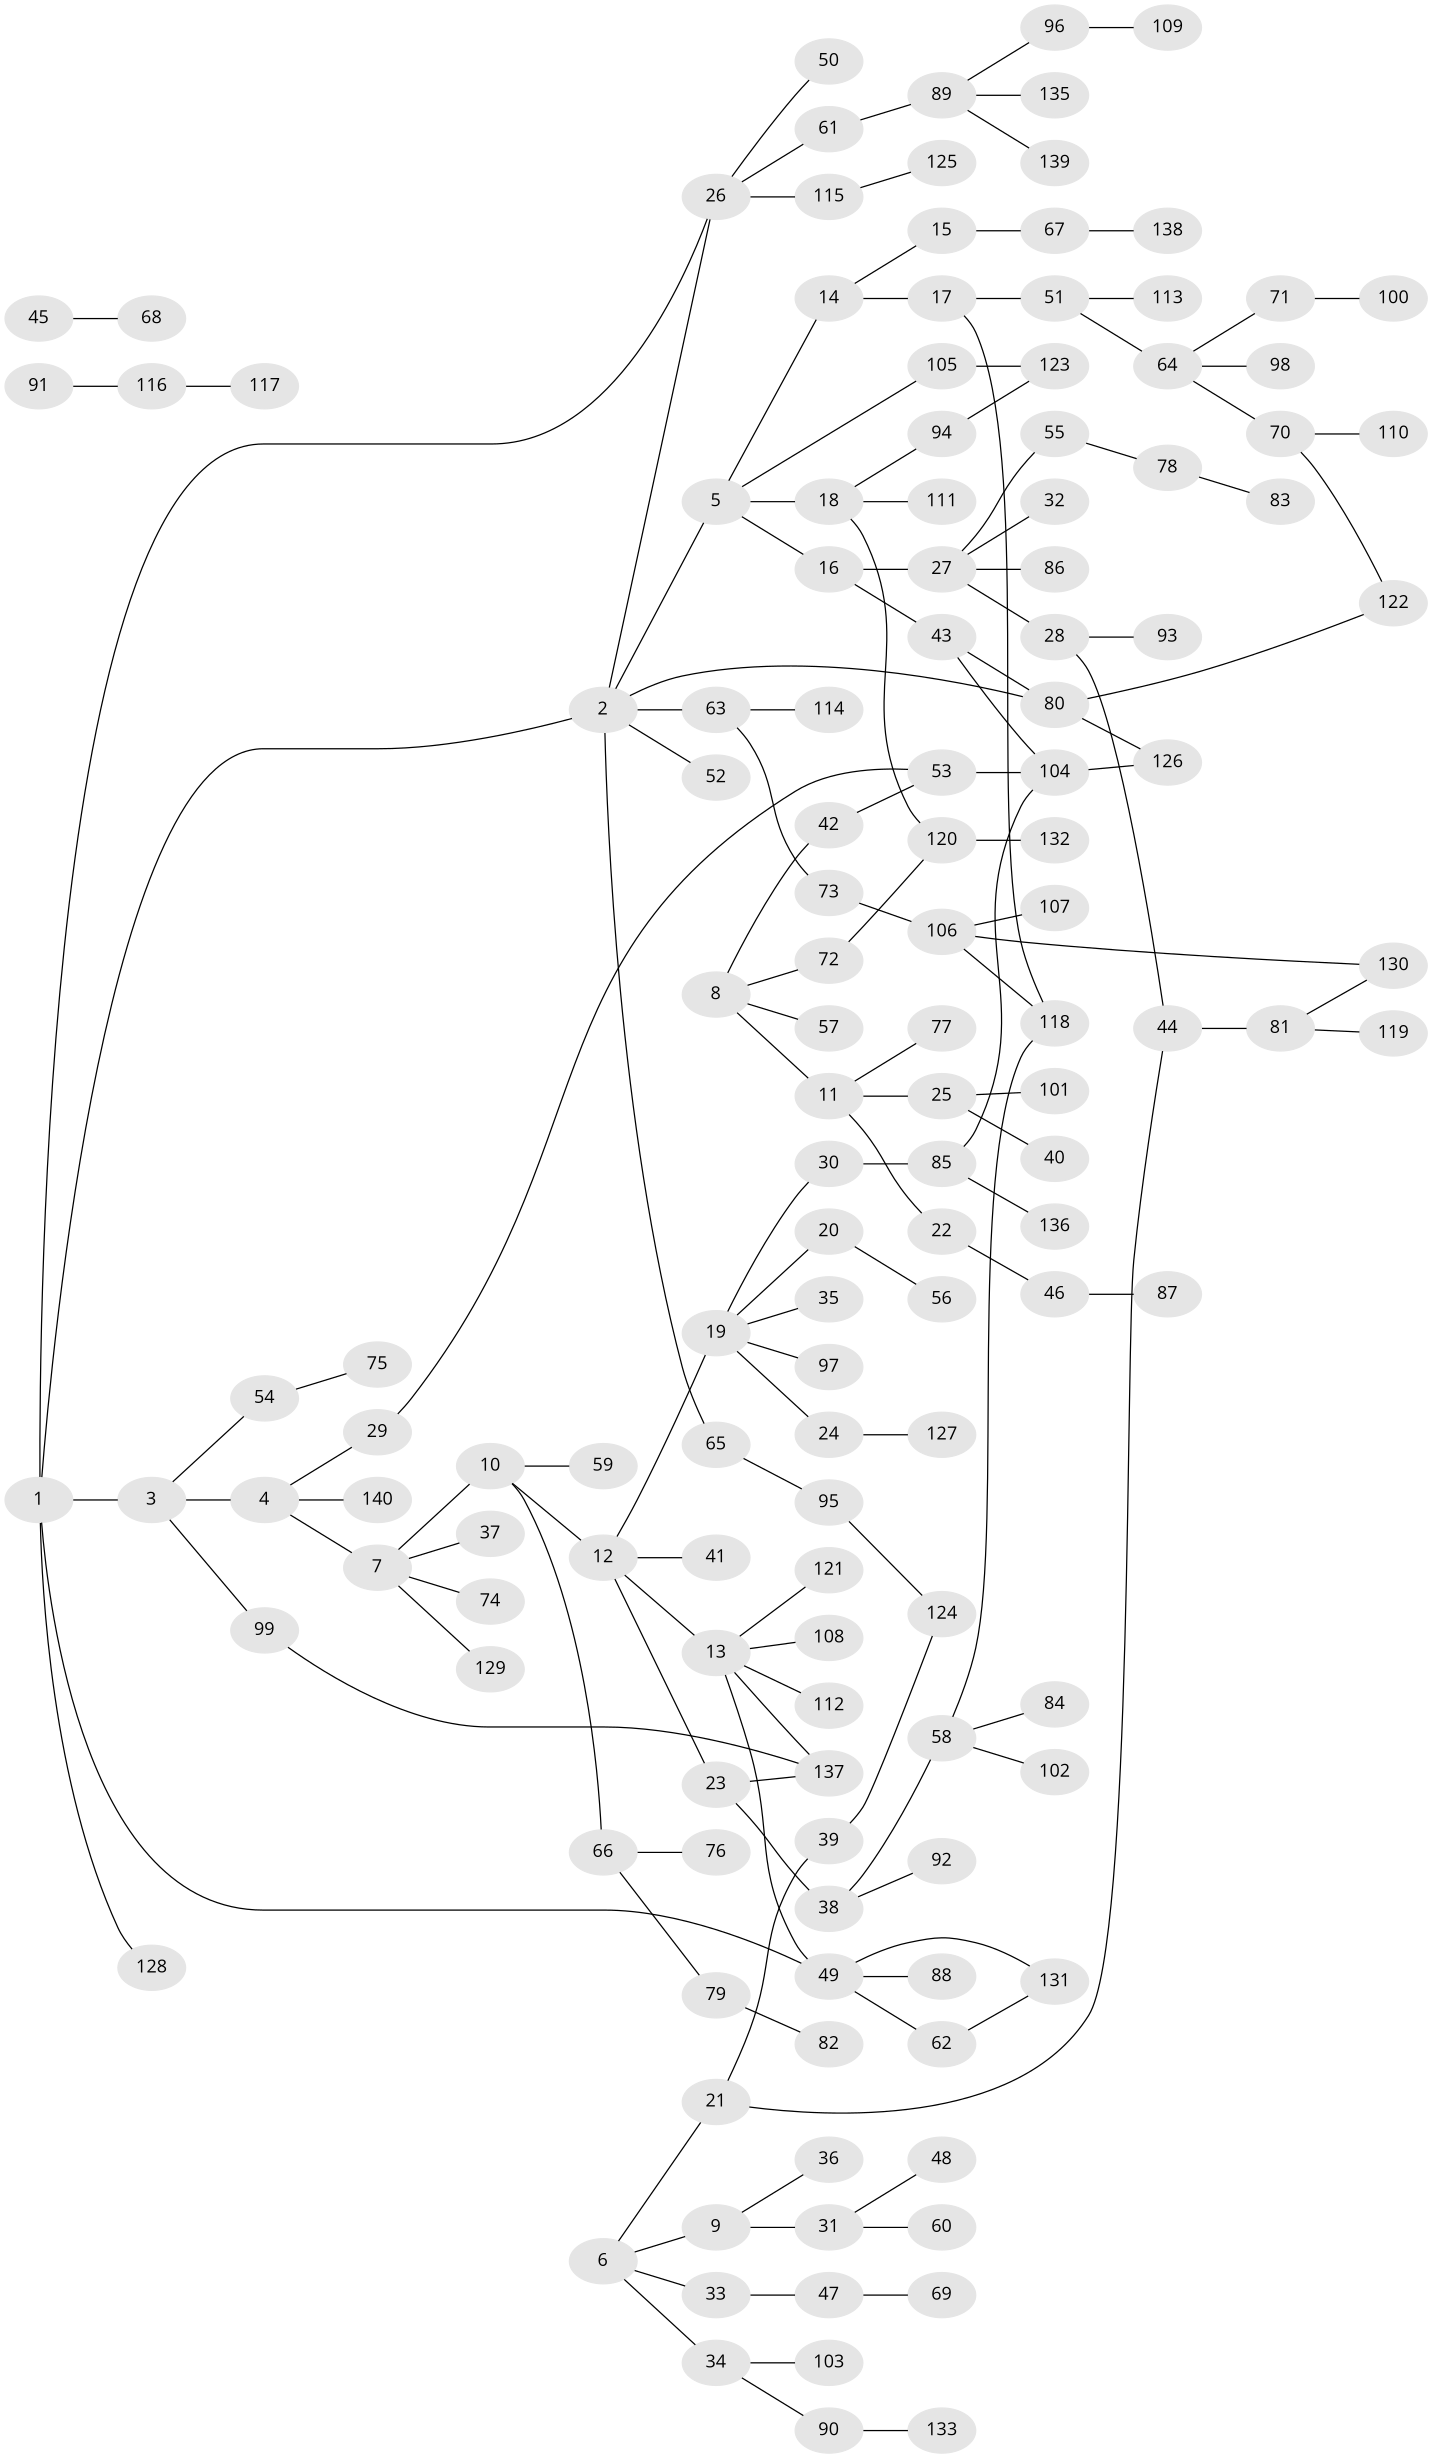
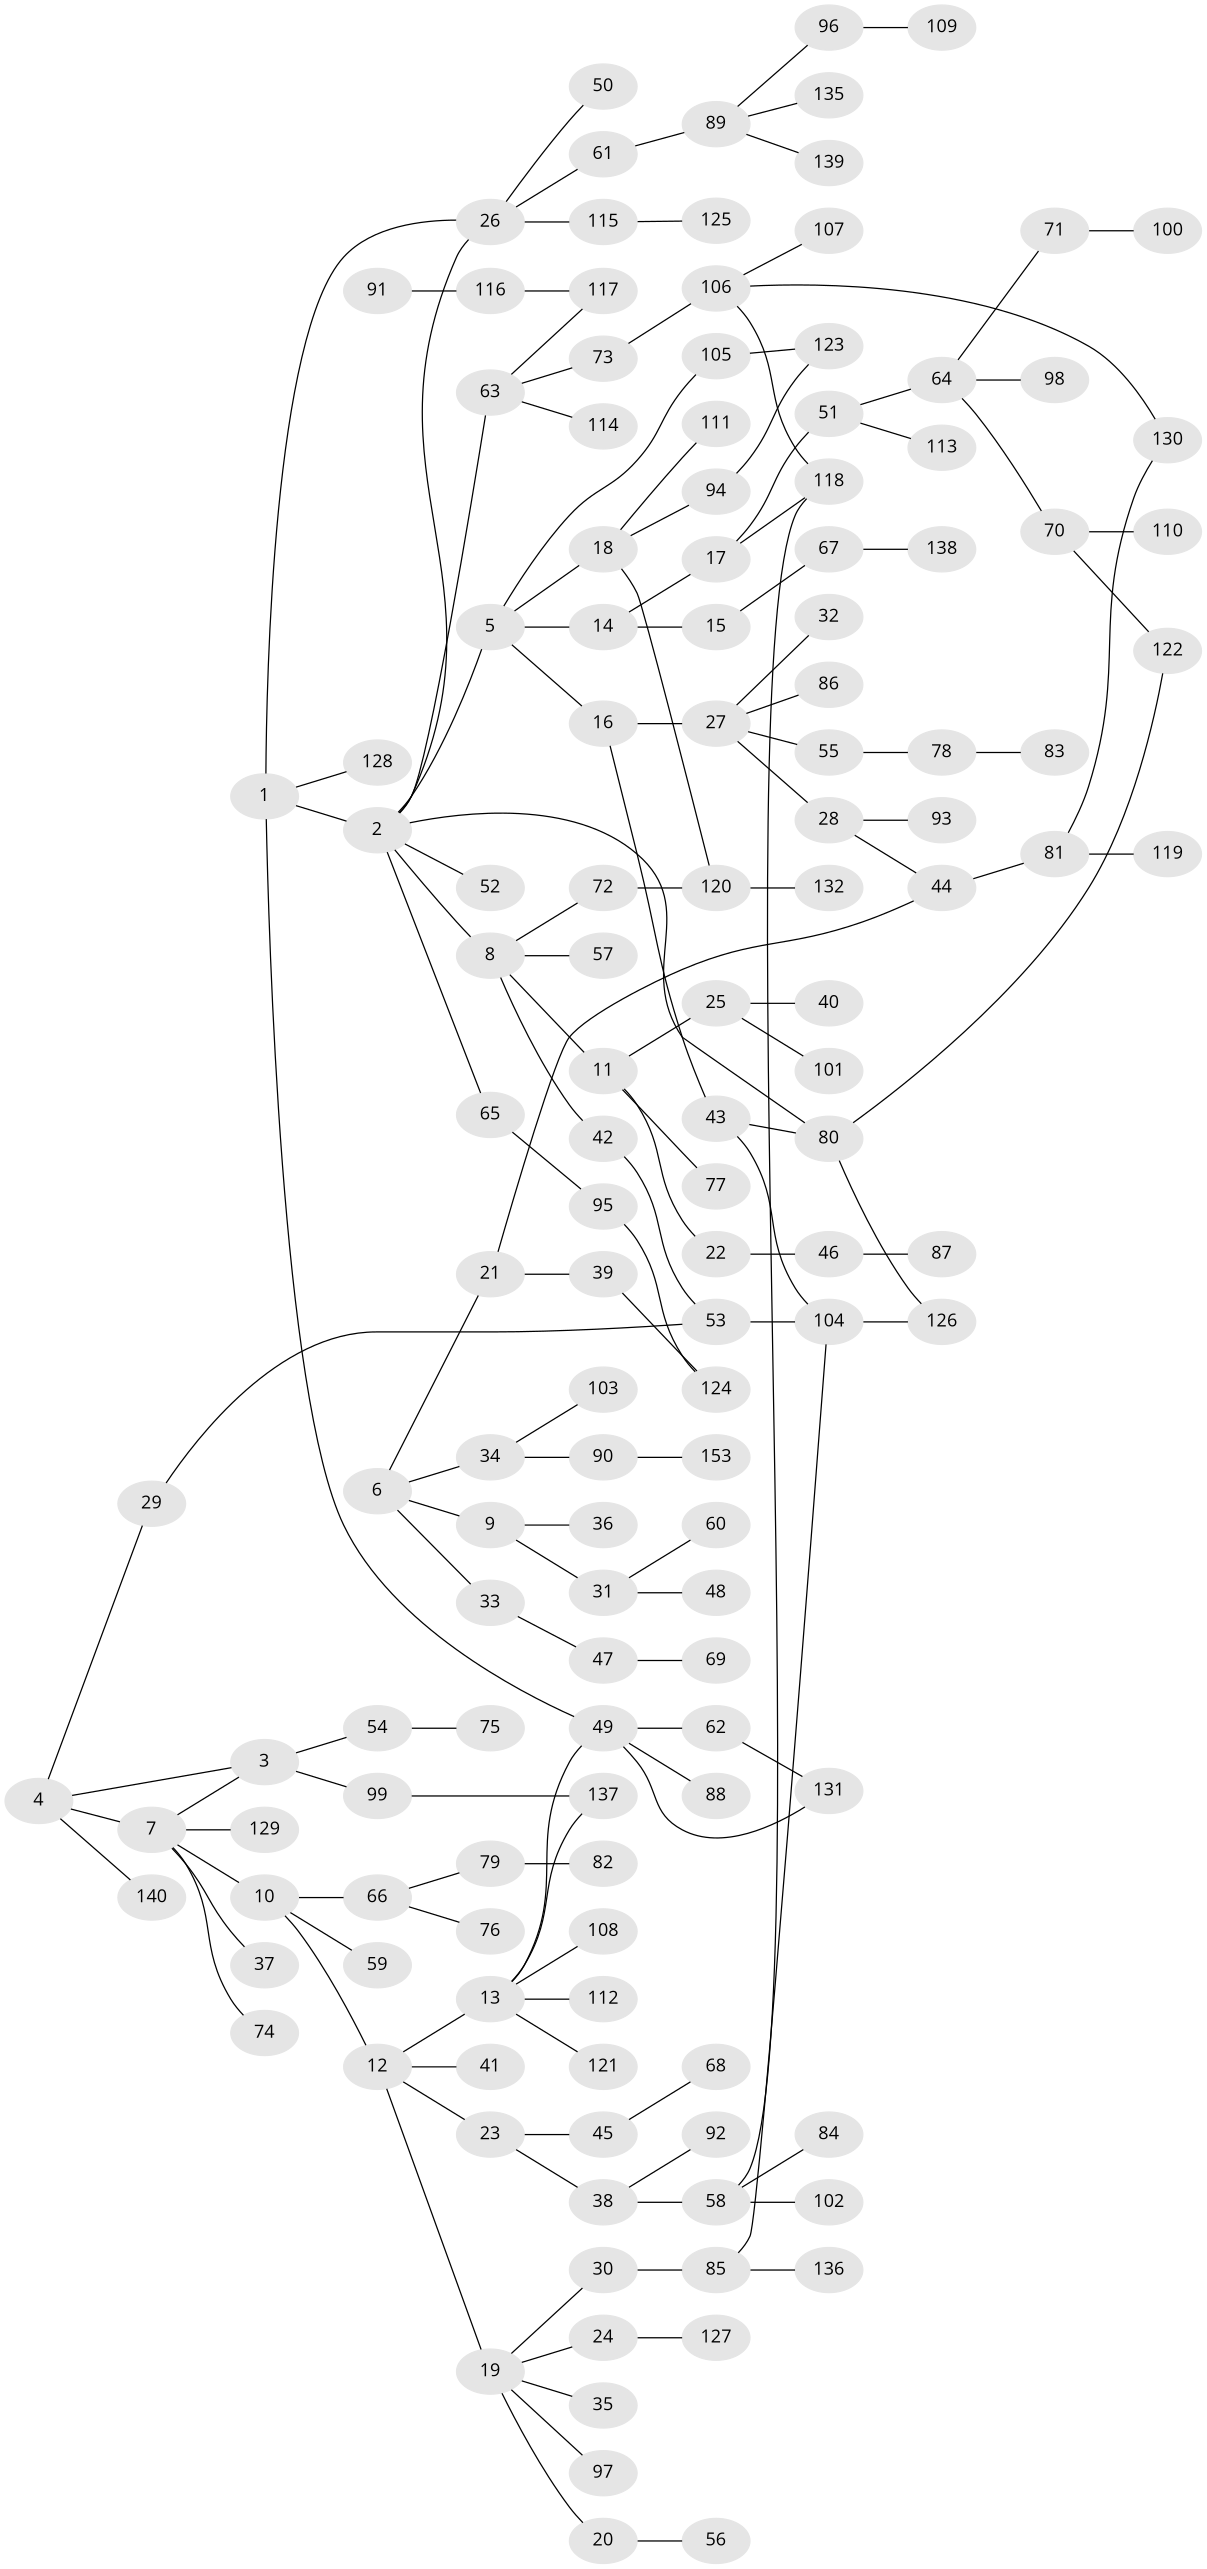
edge "117" -- "63": added
edge "2" -- "8": added
edge "1" -- "3": now "7" -- "3"
edge "137" -- "23": now "45" -- "23"
node "133": label "133" -> "153"
